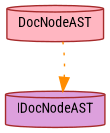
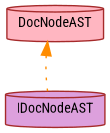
edge "DocNodeAST" -> "IDocNodeAST": reversed
